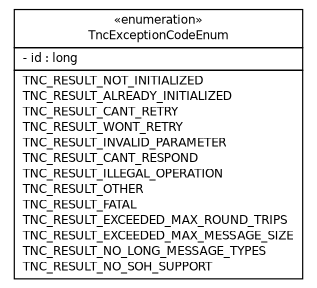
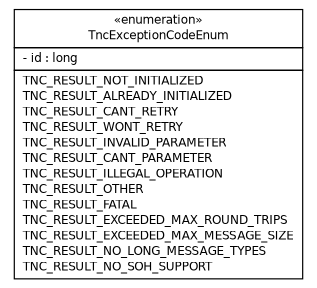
node "TncExceptionCodeEnum": text "TNC_RESULT_CANT_RESPOND" -> "TNC_RESULT_CANT_PARAMETER"
